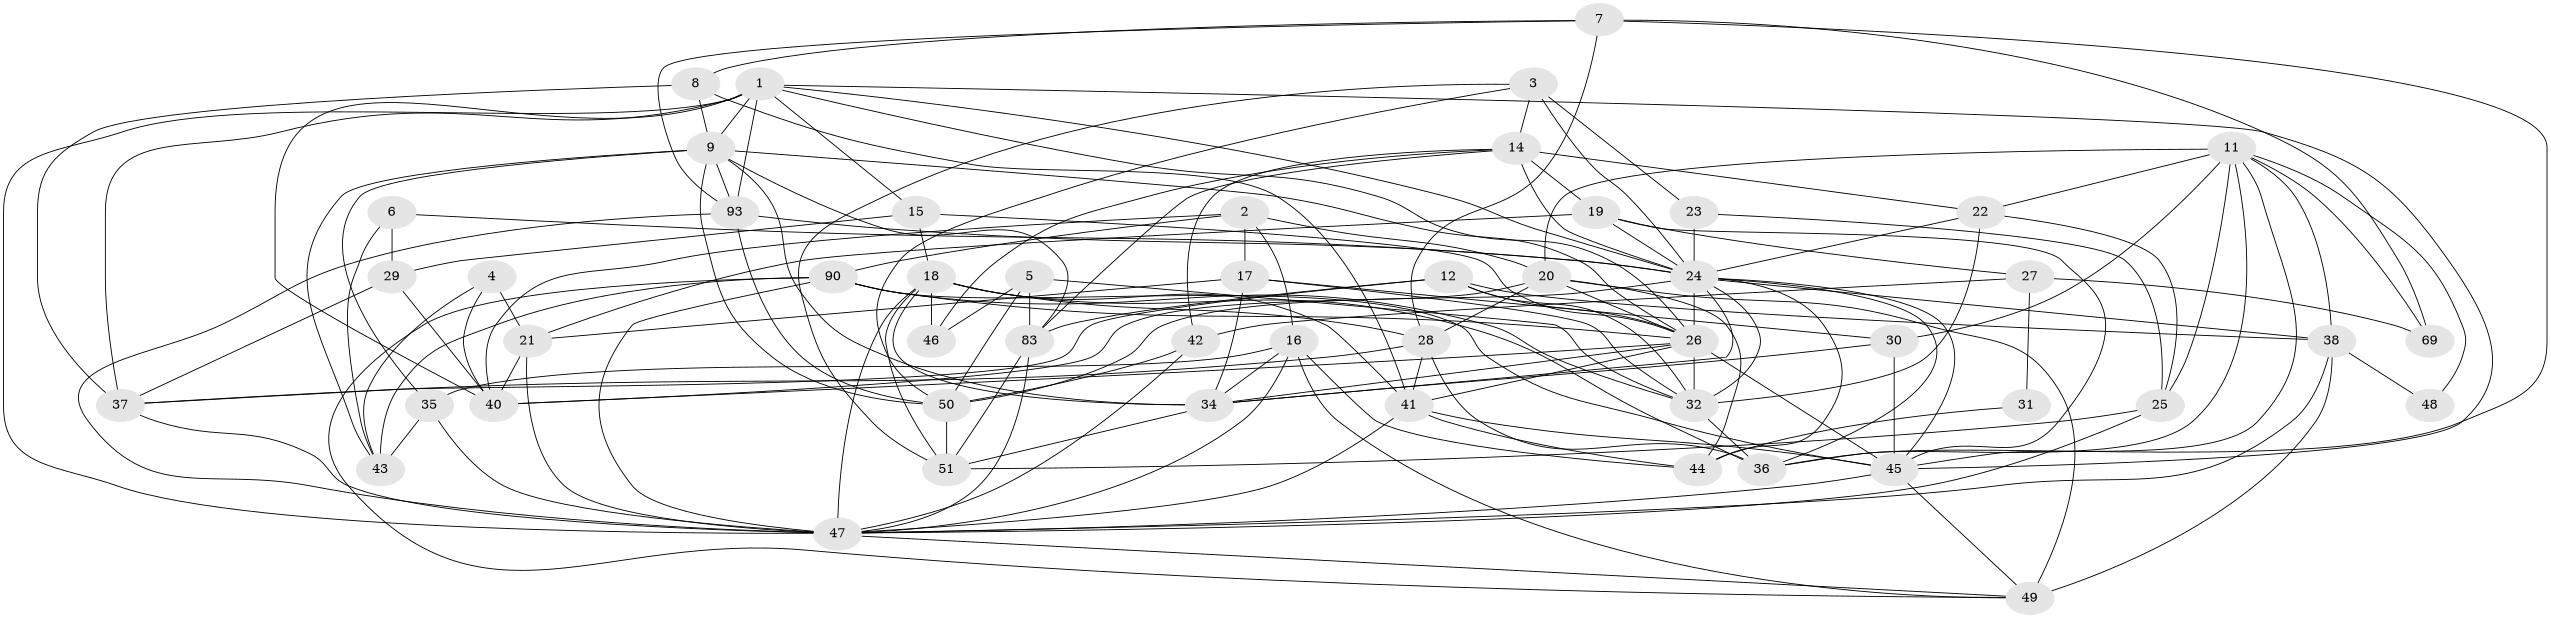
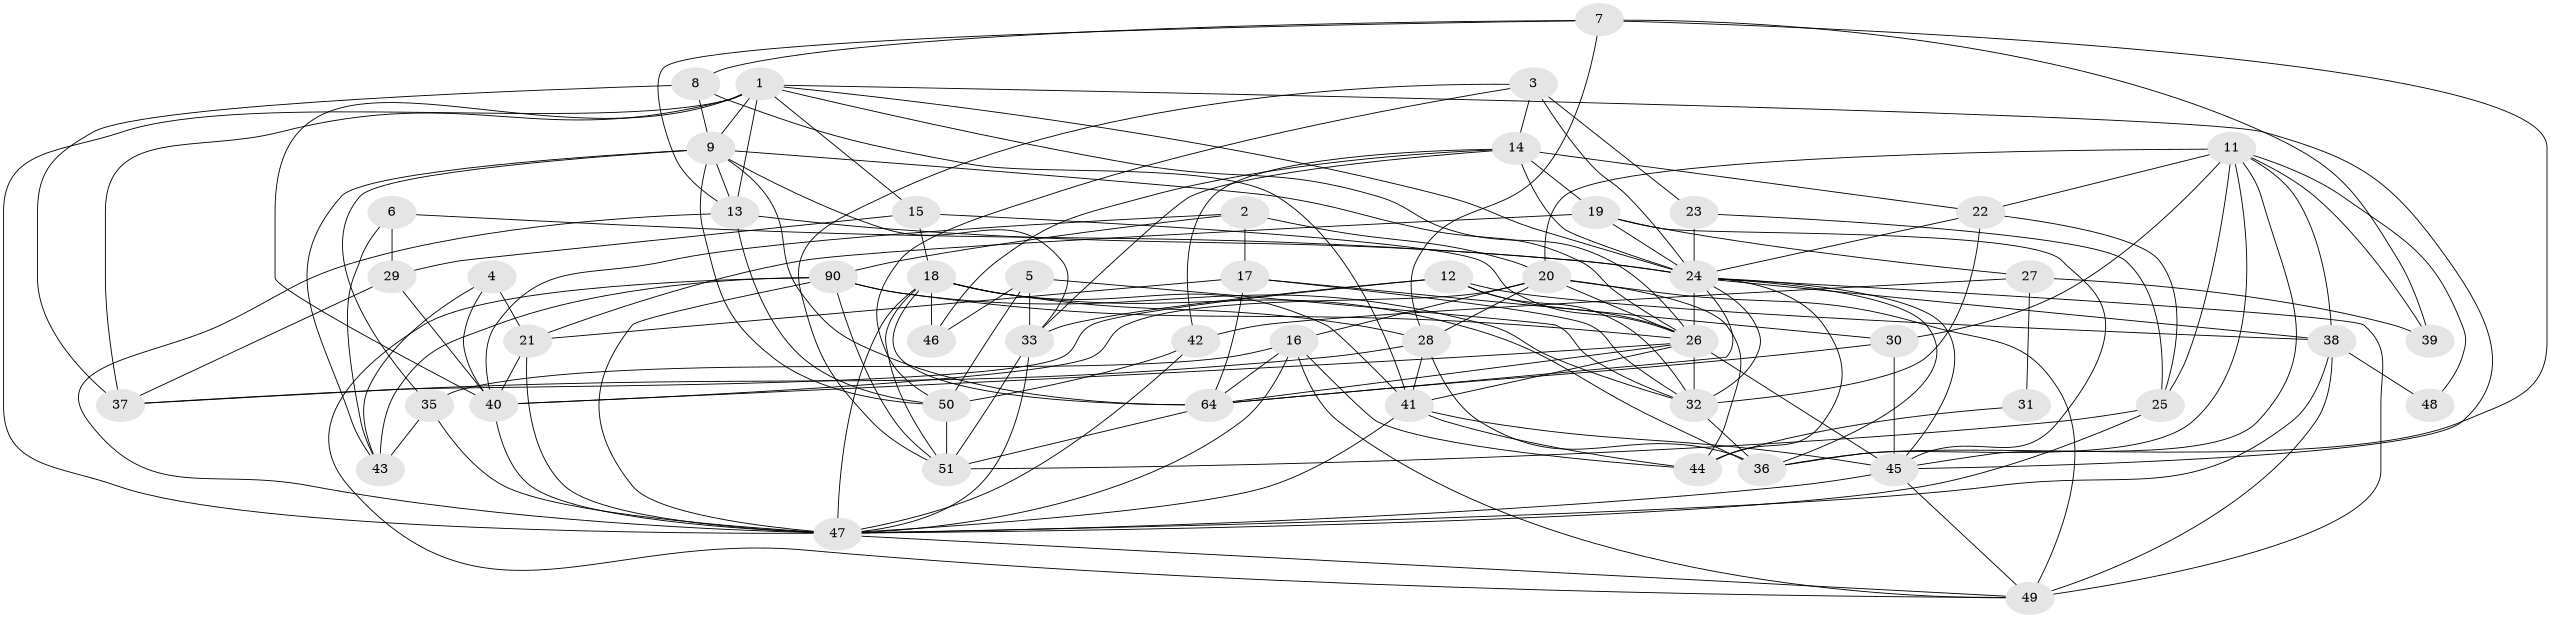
node "93": label "93" -> "13"
edge "2" -- "16": now "20" -- "16"
edge "24" -- "50": now "24" -- "49"
node "83": label "83" -> "33"
node "69": label "69" -> "39"
edge "90" -- "45": now "90" -- "51"
node "34": label "34" -> "64"
edge "37" -- "47": now "40" -- "47"
